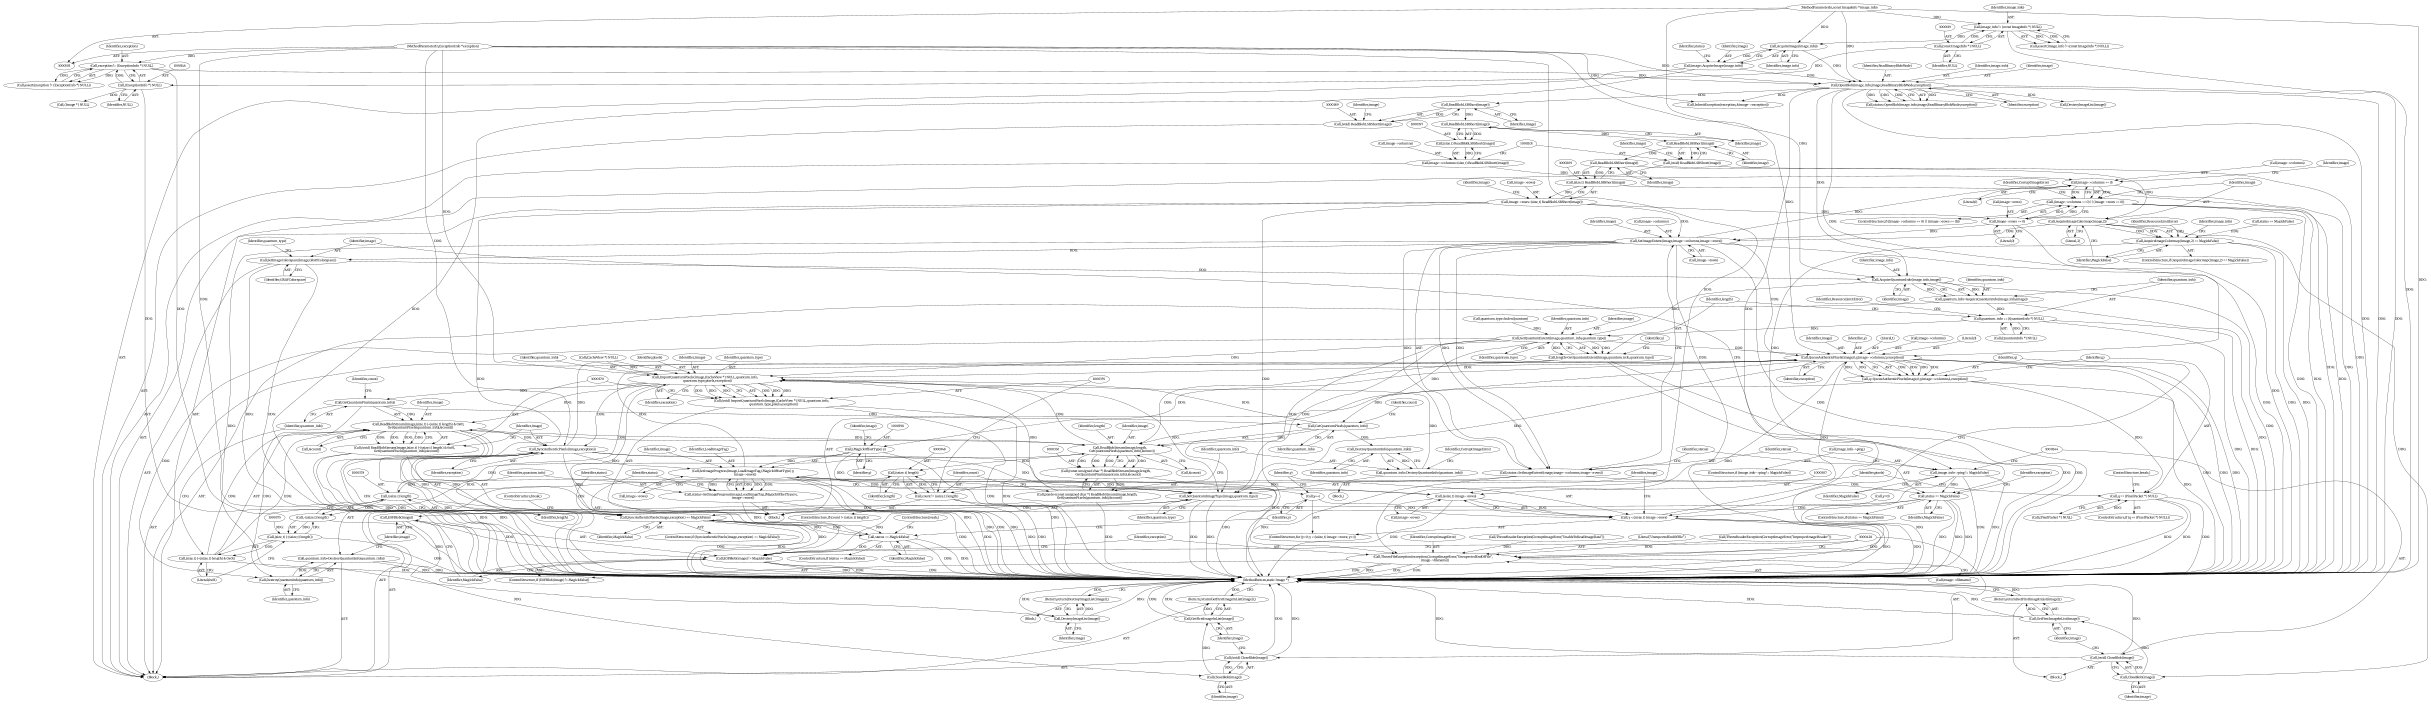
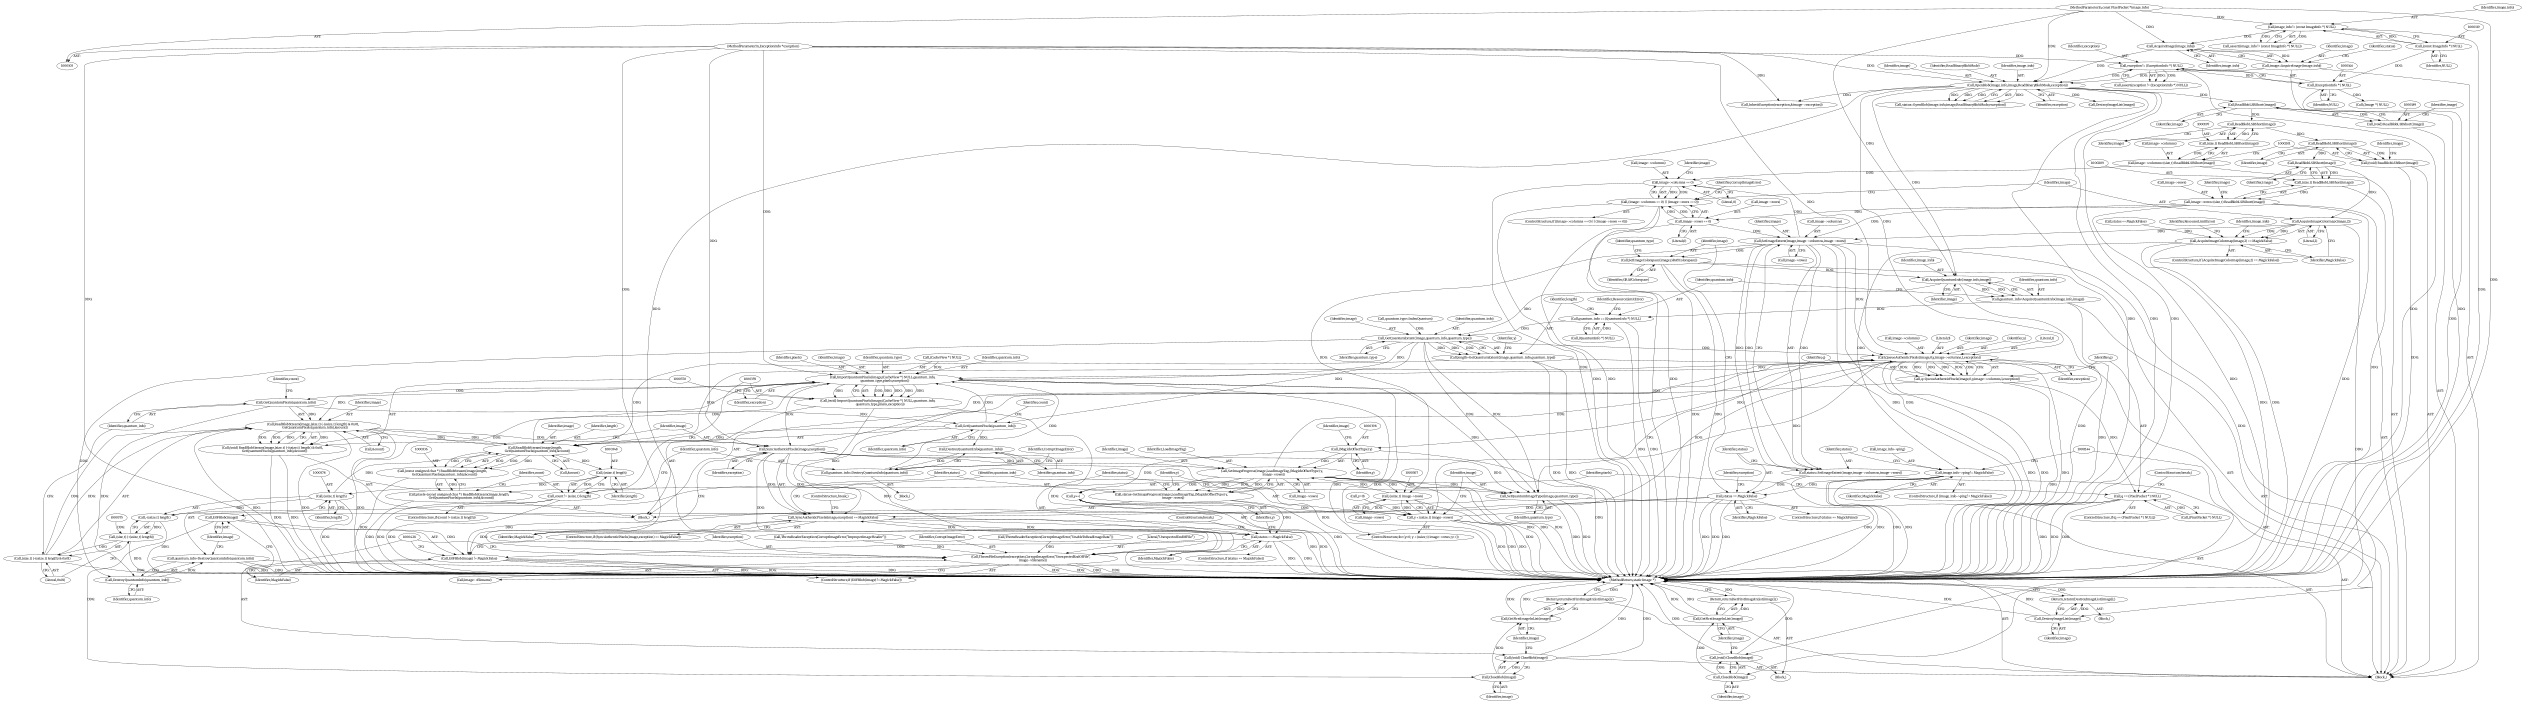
node "(MethodParameterIn,const ImageInfo *image_info)": label "(MethodParameterIn,const ImageInfo *image_info)" -> "(MethodParameterIn,const PixelPacket *image_info)"
edge "(Call,image_info->ping)" -> "(ControlStructure,if (image_info->ping != MagickFalse))": now "(Call,image_info->ping != MagickFalse)" -> "(ControlStructure,if (image_info->ping != MagickFalse))"
